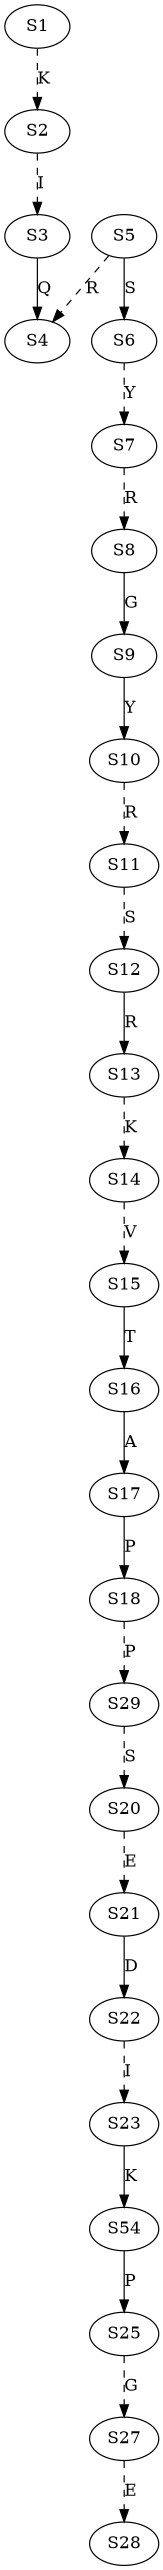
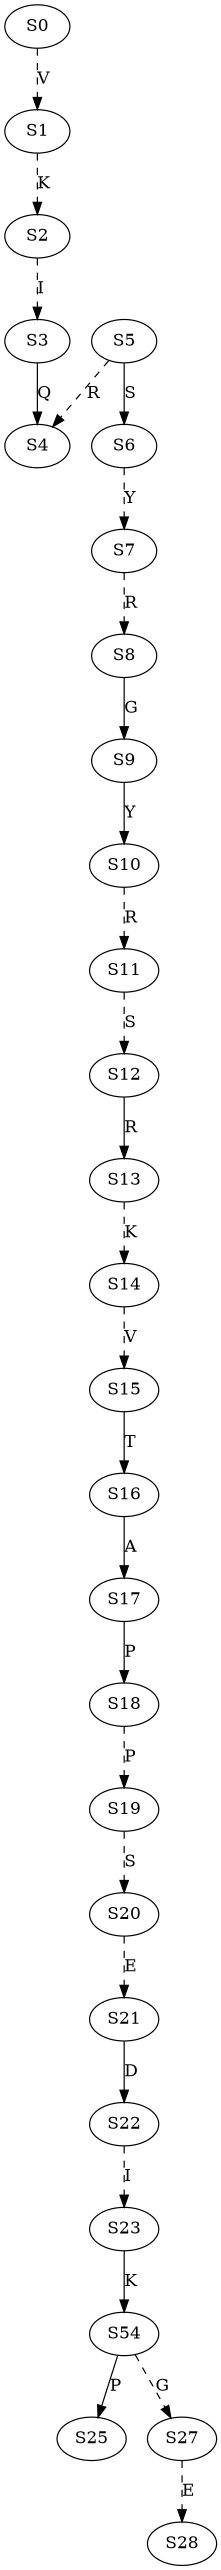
node "S0": added
node "S29": label "S29" -> "S19"
edge "S25" -> "S27": now "S54" -> "S27"
